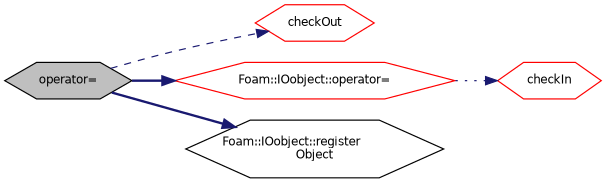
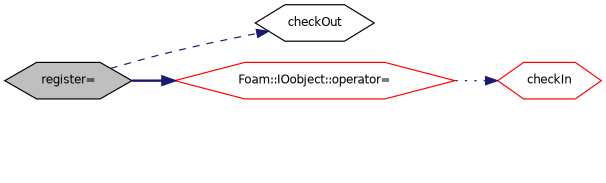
node "checkOut": color red -> black
node "operator=": label "operator=" -> "register="
node "Foam::IOobject::register Object": removed
